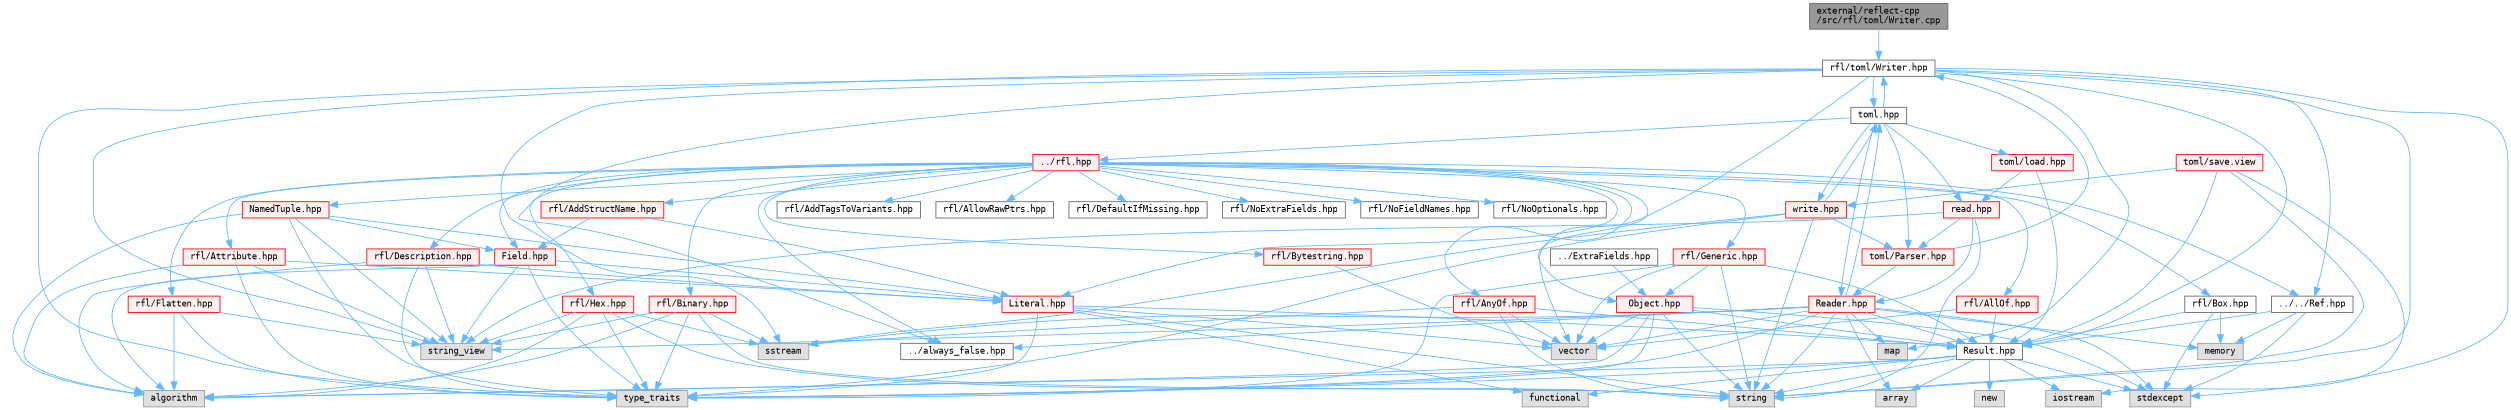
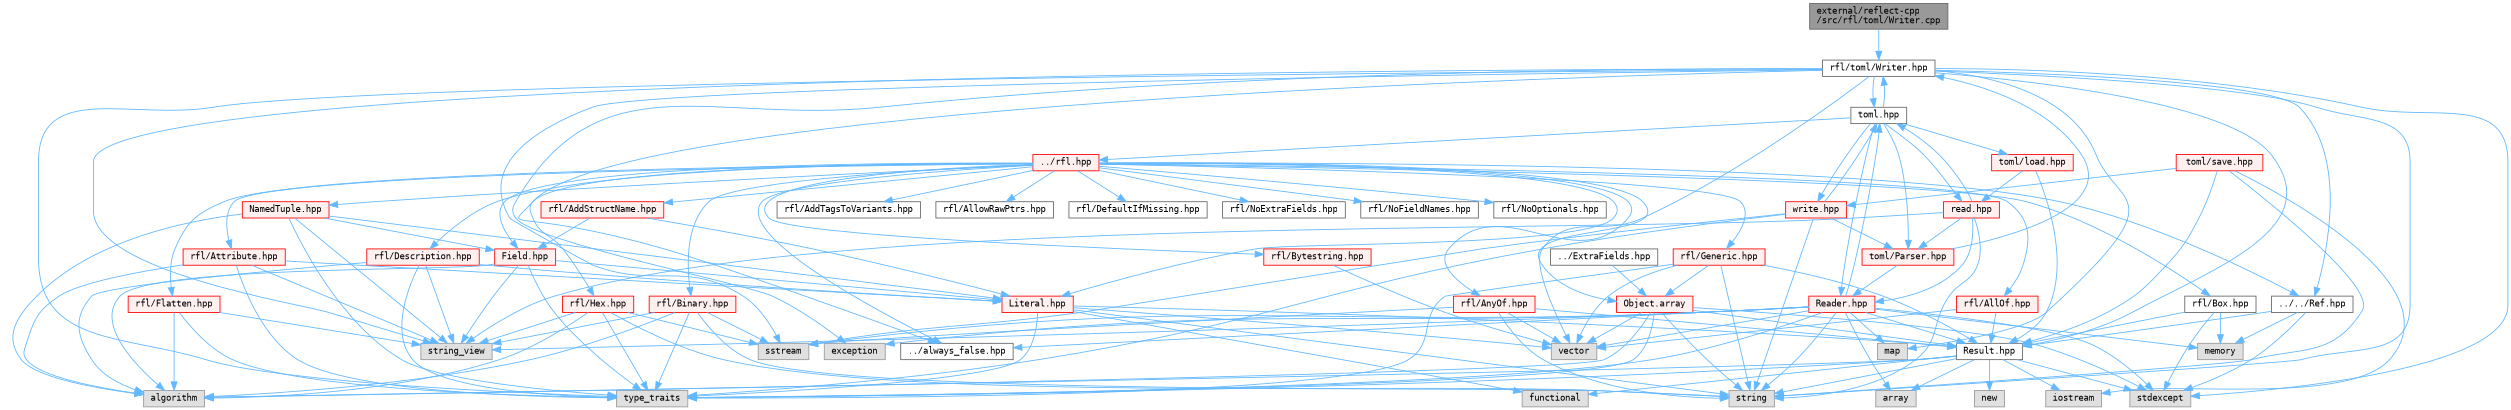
edge "read.hpp" -> "toml.hpp": added
node "toml/save.view": label "toml/save.view" -> "toml/save.hpp"
node "Object.hpp": label "Object.hpp" -> "Object.array"
node "exception": added
